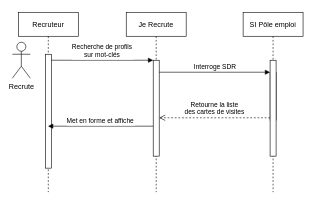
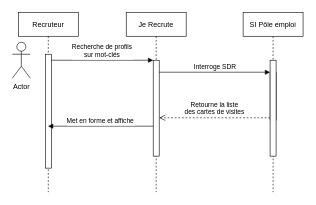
node "Recrute": label "Recrute" -> "Actor"
